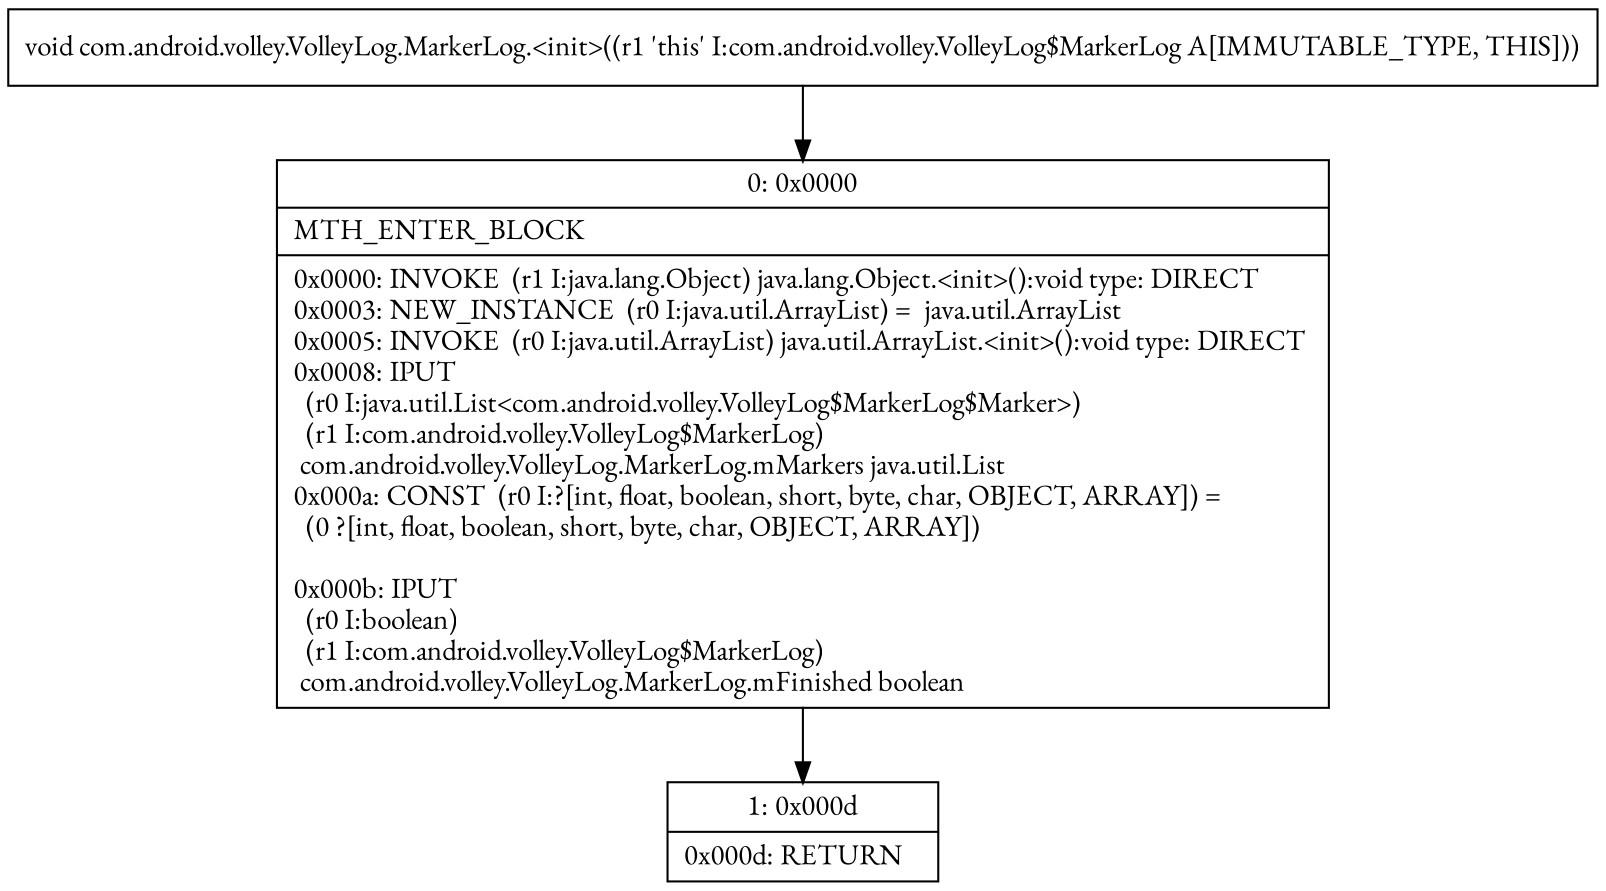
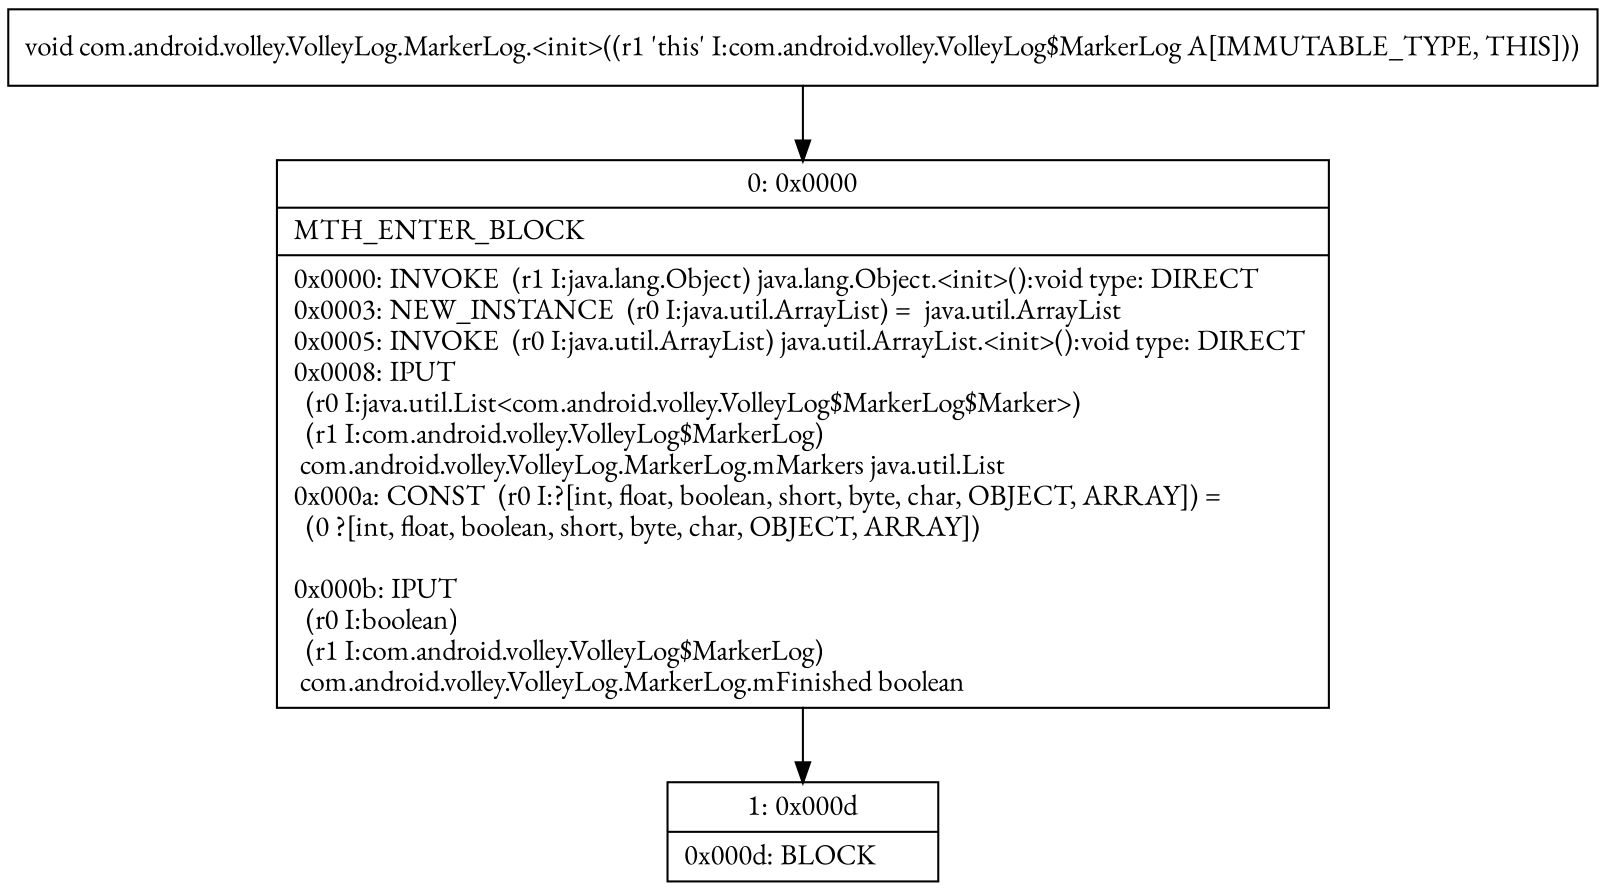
node "1: 0x000d": text "0x000d: RETURN" -> "0x000d: BLOCK"
